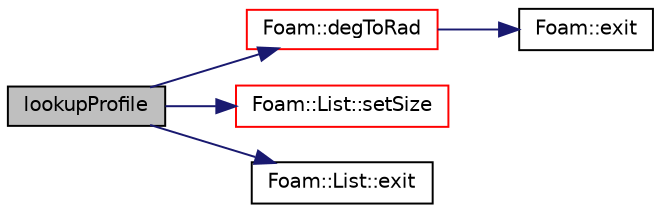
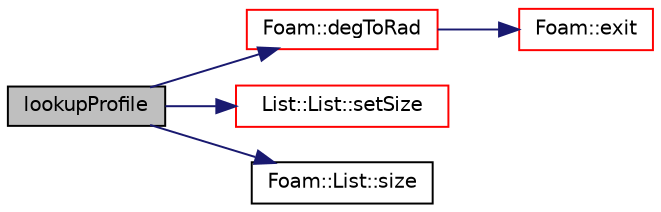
node "Foam::exit": color black -> red
node "Foam::List::setSize": label "Foam::List::setSize" -> "List::List::setSize"
node "Foam::List::exit": label "Foam::List::exit" -> "Foam::List::size"
